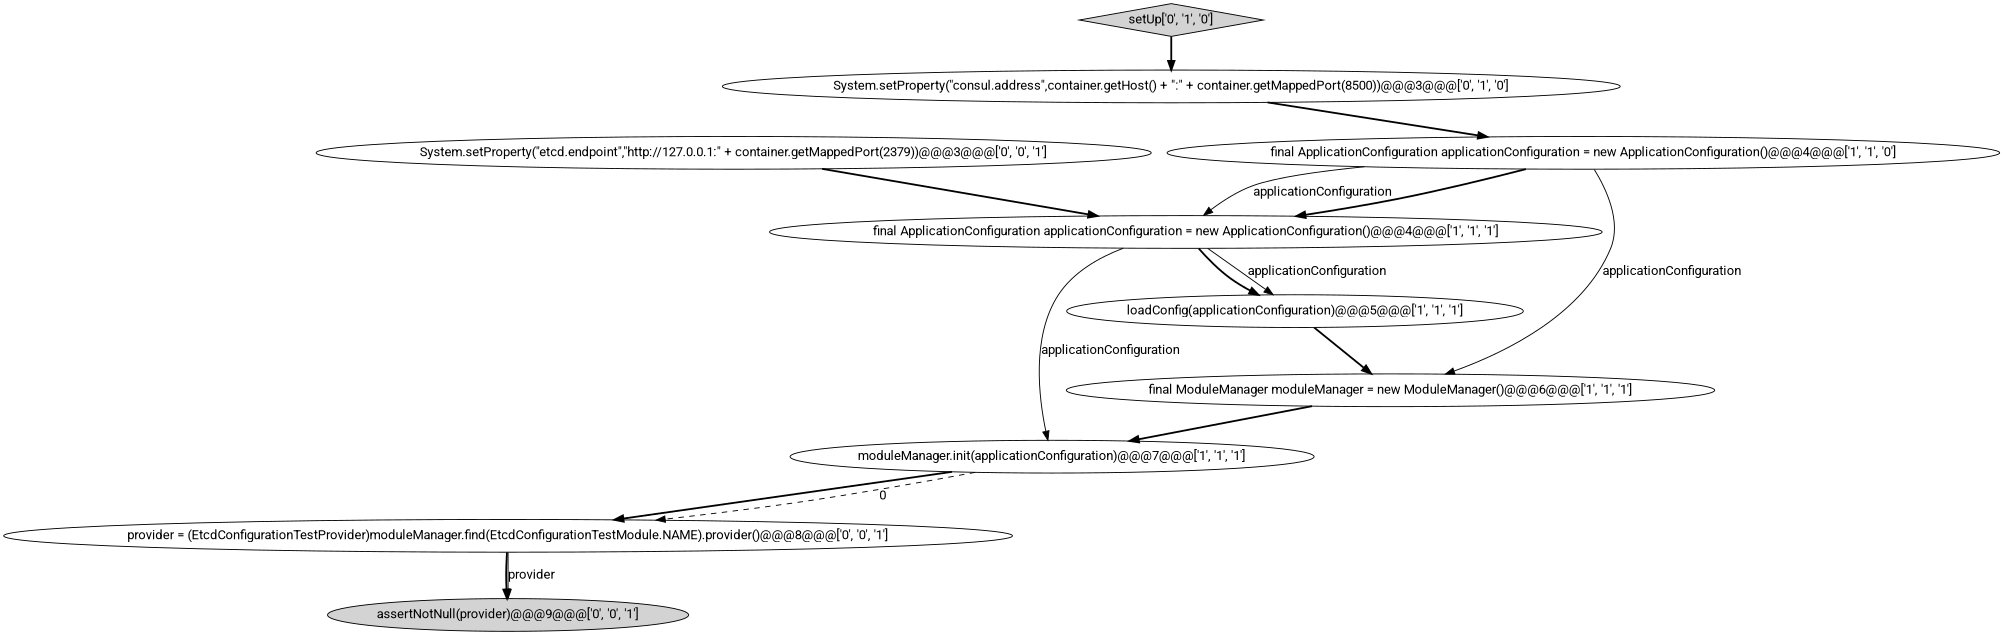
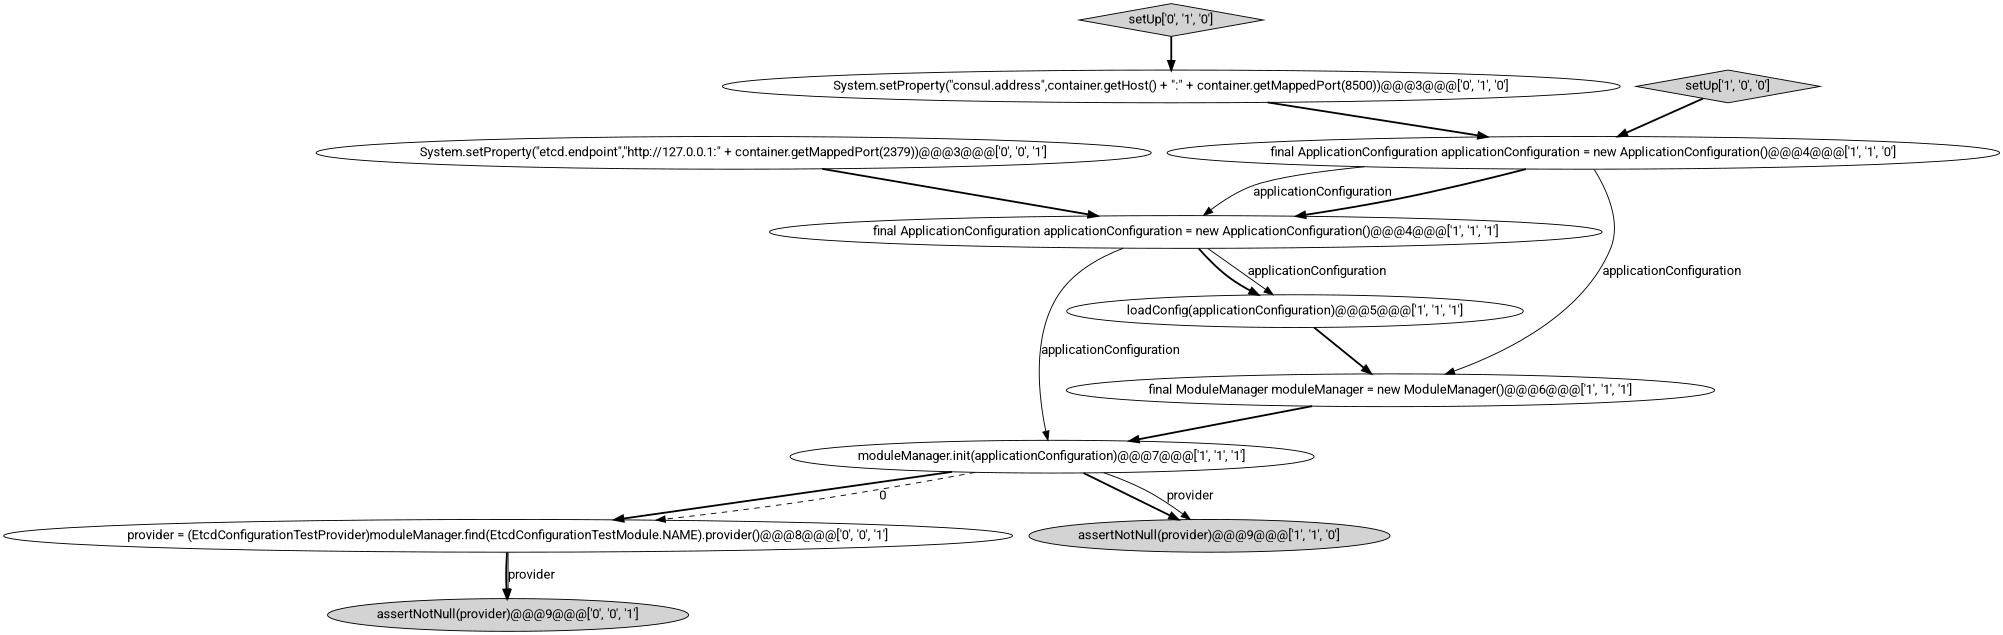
node "setUp['1', '0', '0']": added
node "assertNotNull(provider)@@@9@@@['1', '1', '0']": added
